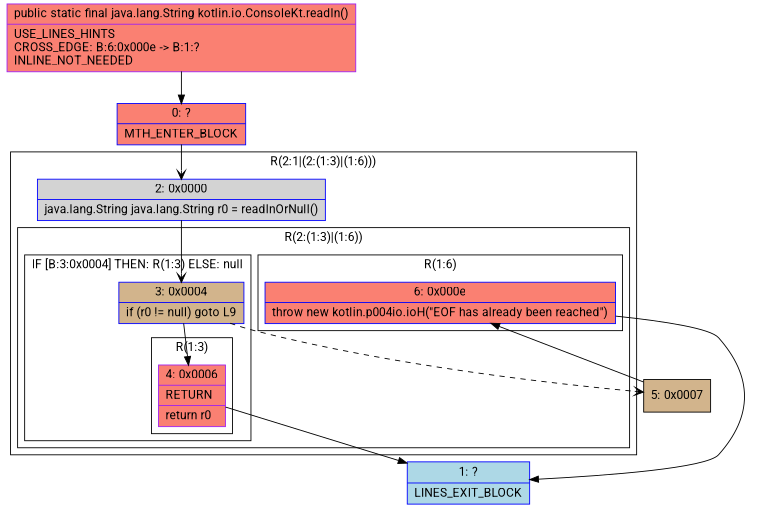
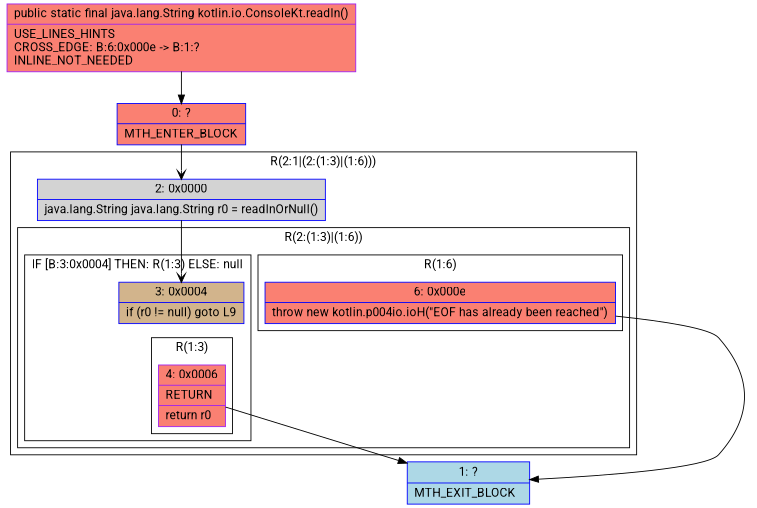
edge "3: 0x0004" -> "4: 0x0006": removed
node "5: 0x0007": removed
node "1: ?": text "LINES_EXIT_BLOCK" -> "MTH_EXIT_BLOCK"
